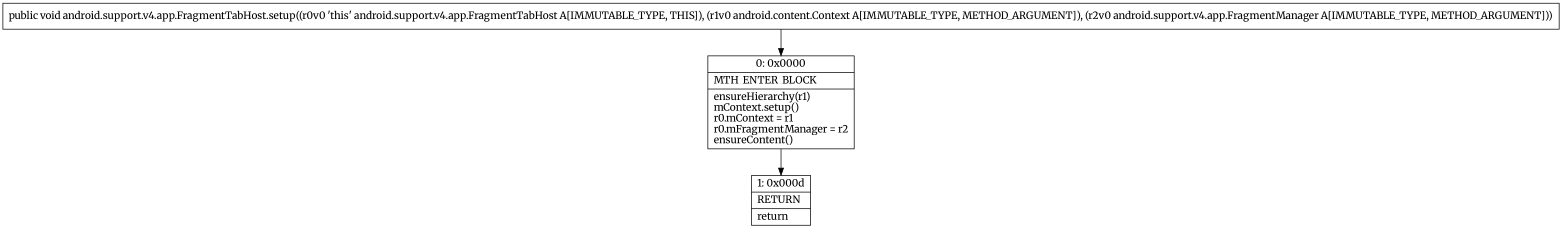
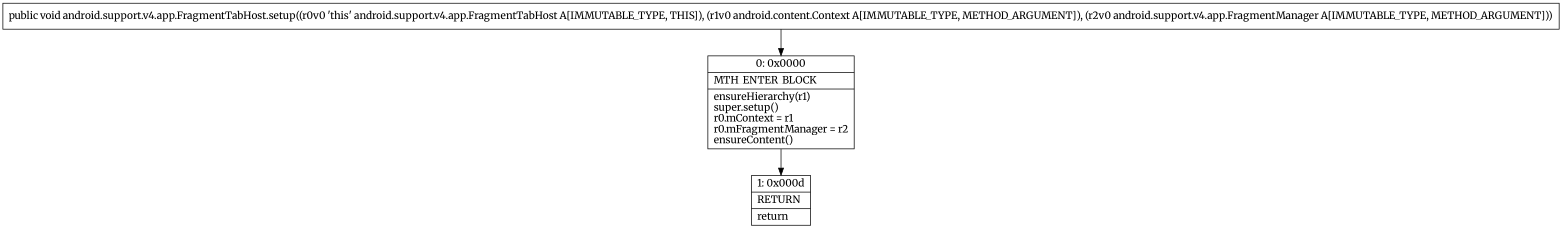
node "0: 0x0000": text "mContext.setup()" -> "super.setup()"
